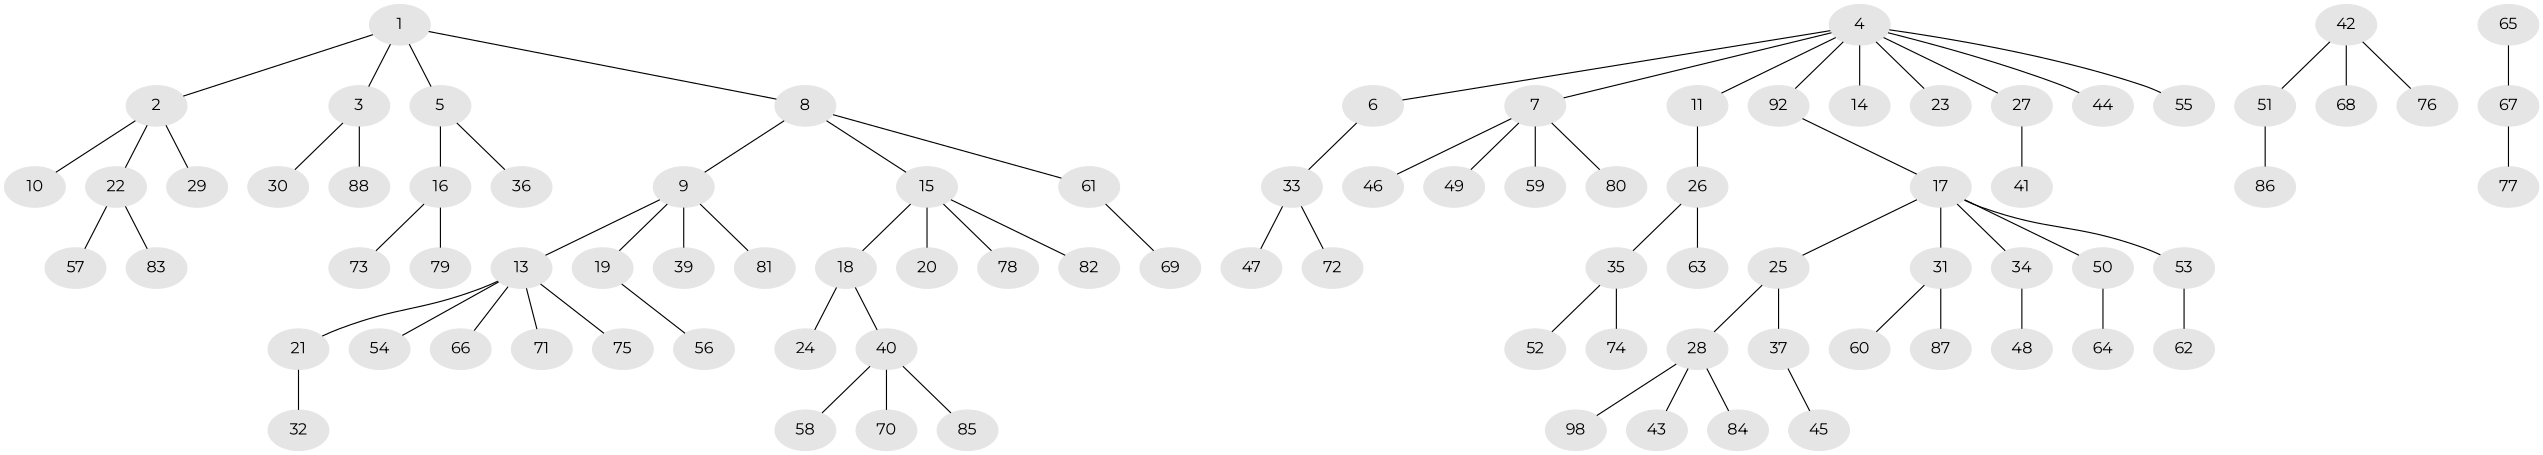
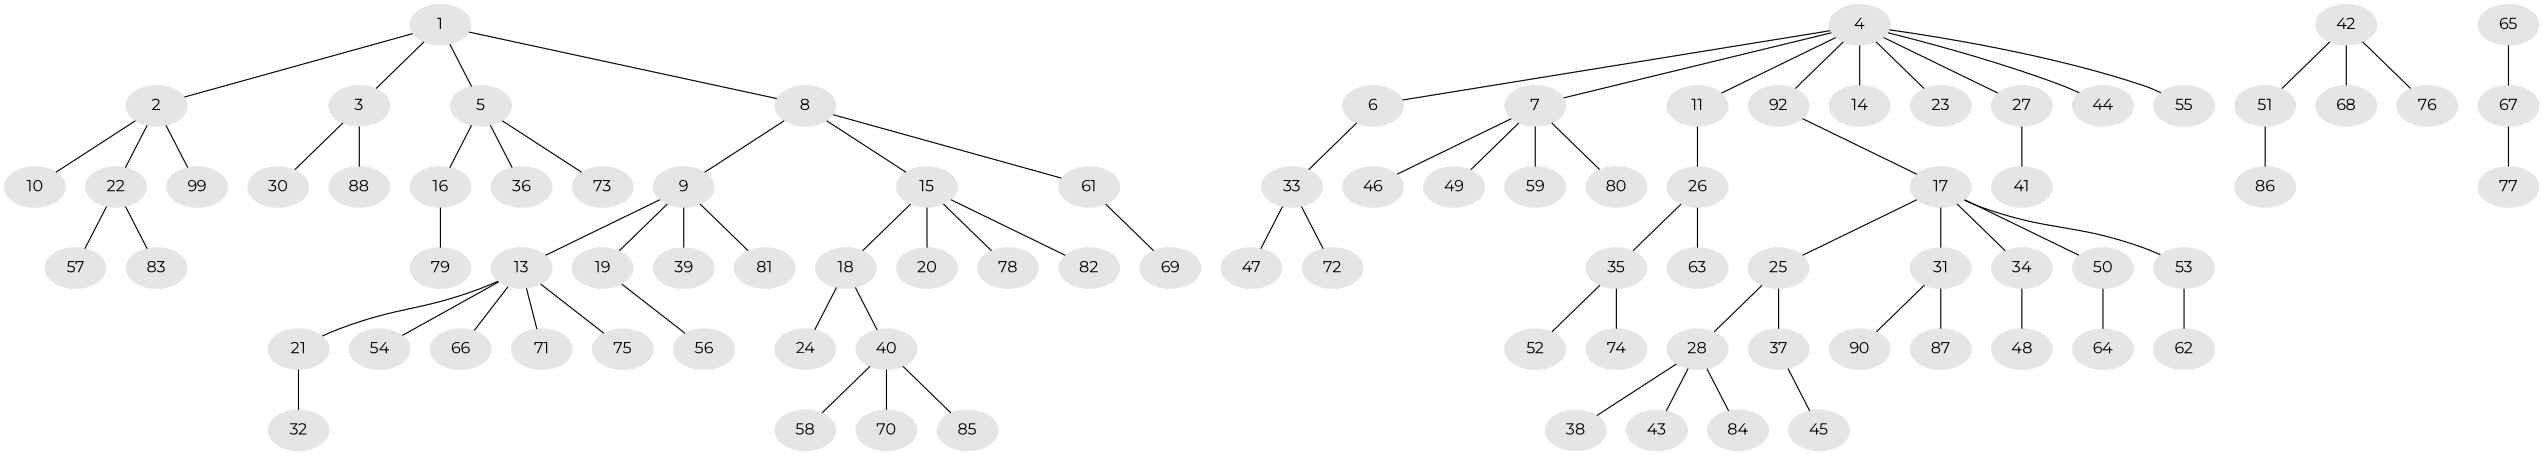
node "29": label "29" -> "99"
edge "16" -- "73": now "5" -- "73"
node "60": label "60" -> "90"
node "98": label "98" -> "38"
